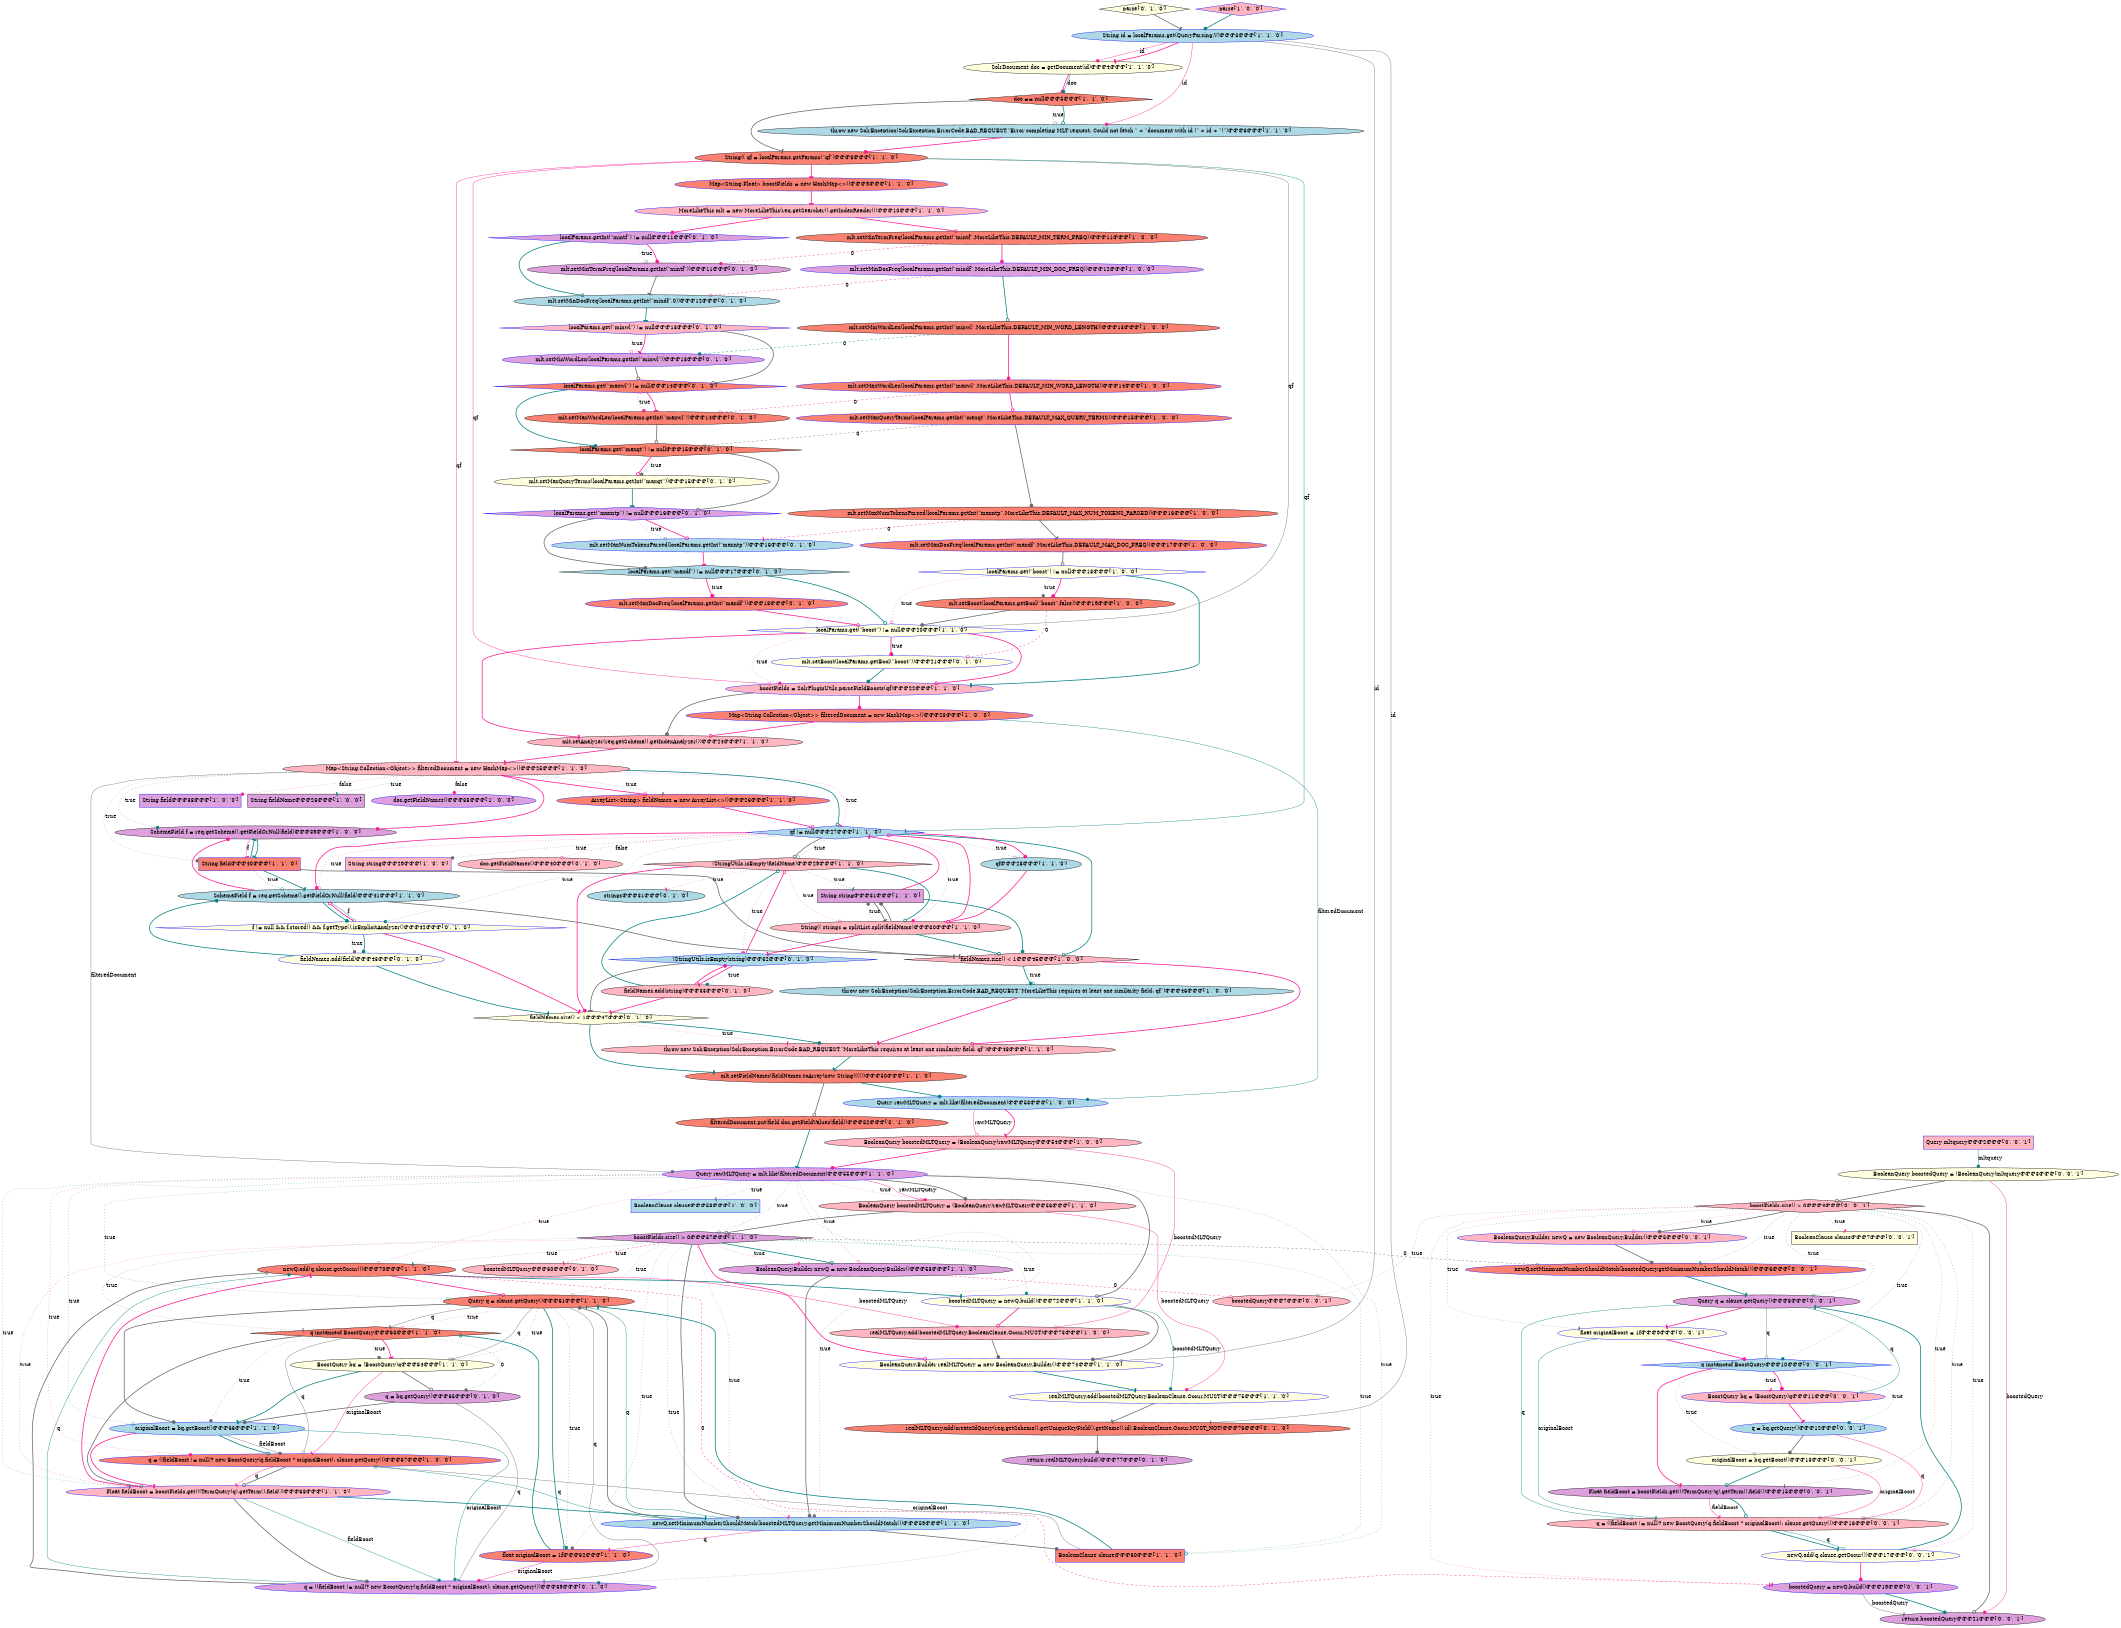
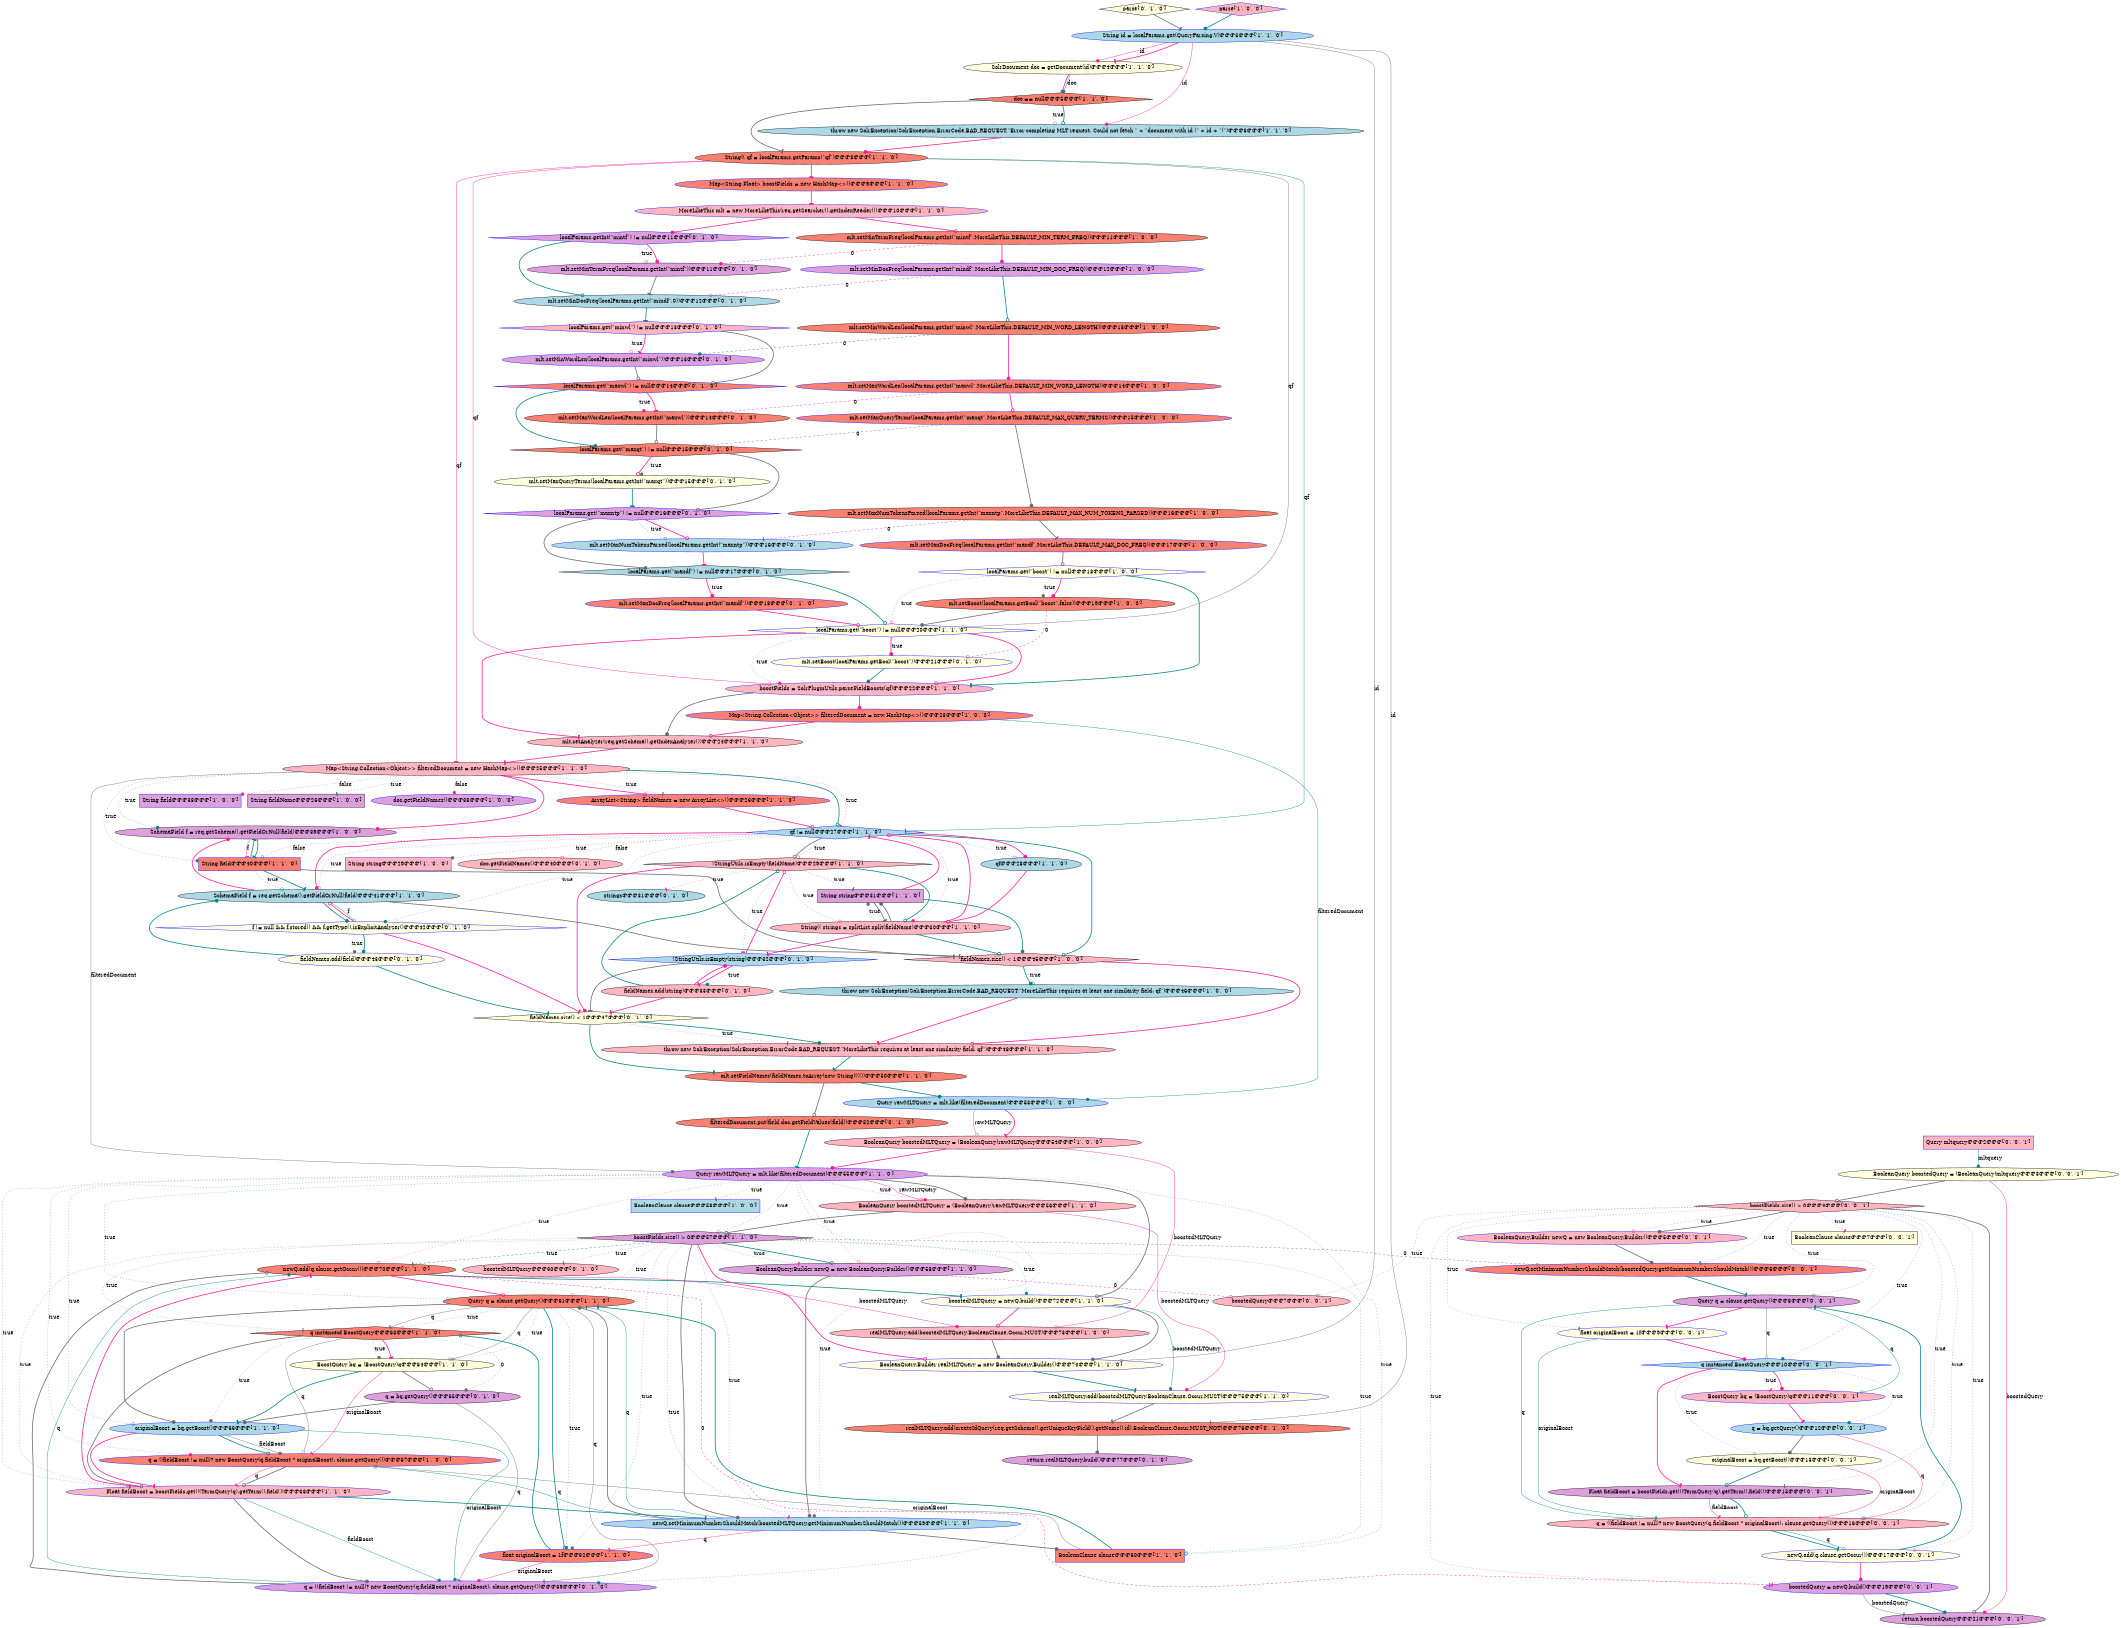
edge "qf != null@@@27@@@['1', '1', '0']" -> "String field@@@40@@@['1', '1', '0']": added, label "false"
edge "boostFields.size() > 0@@@57@@@['1', '1', '0']" -> "boostedMLTQuery@@@60@@@['0', '1', '0']": style dashed -> dotted
edge "boostFields.size() > 0@@@57@@@['1', '1', '0']" -> "newQ.add(q,clause.getOccur())@@@70@@@['1', '1', '0']": style dotted -> dashed
